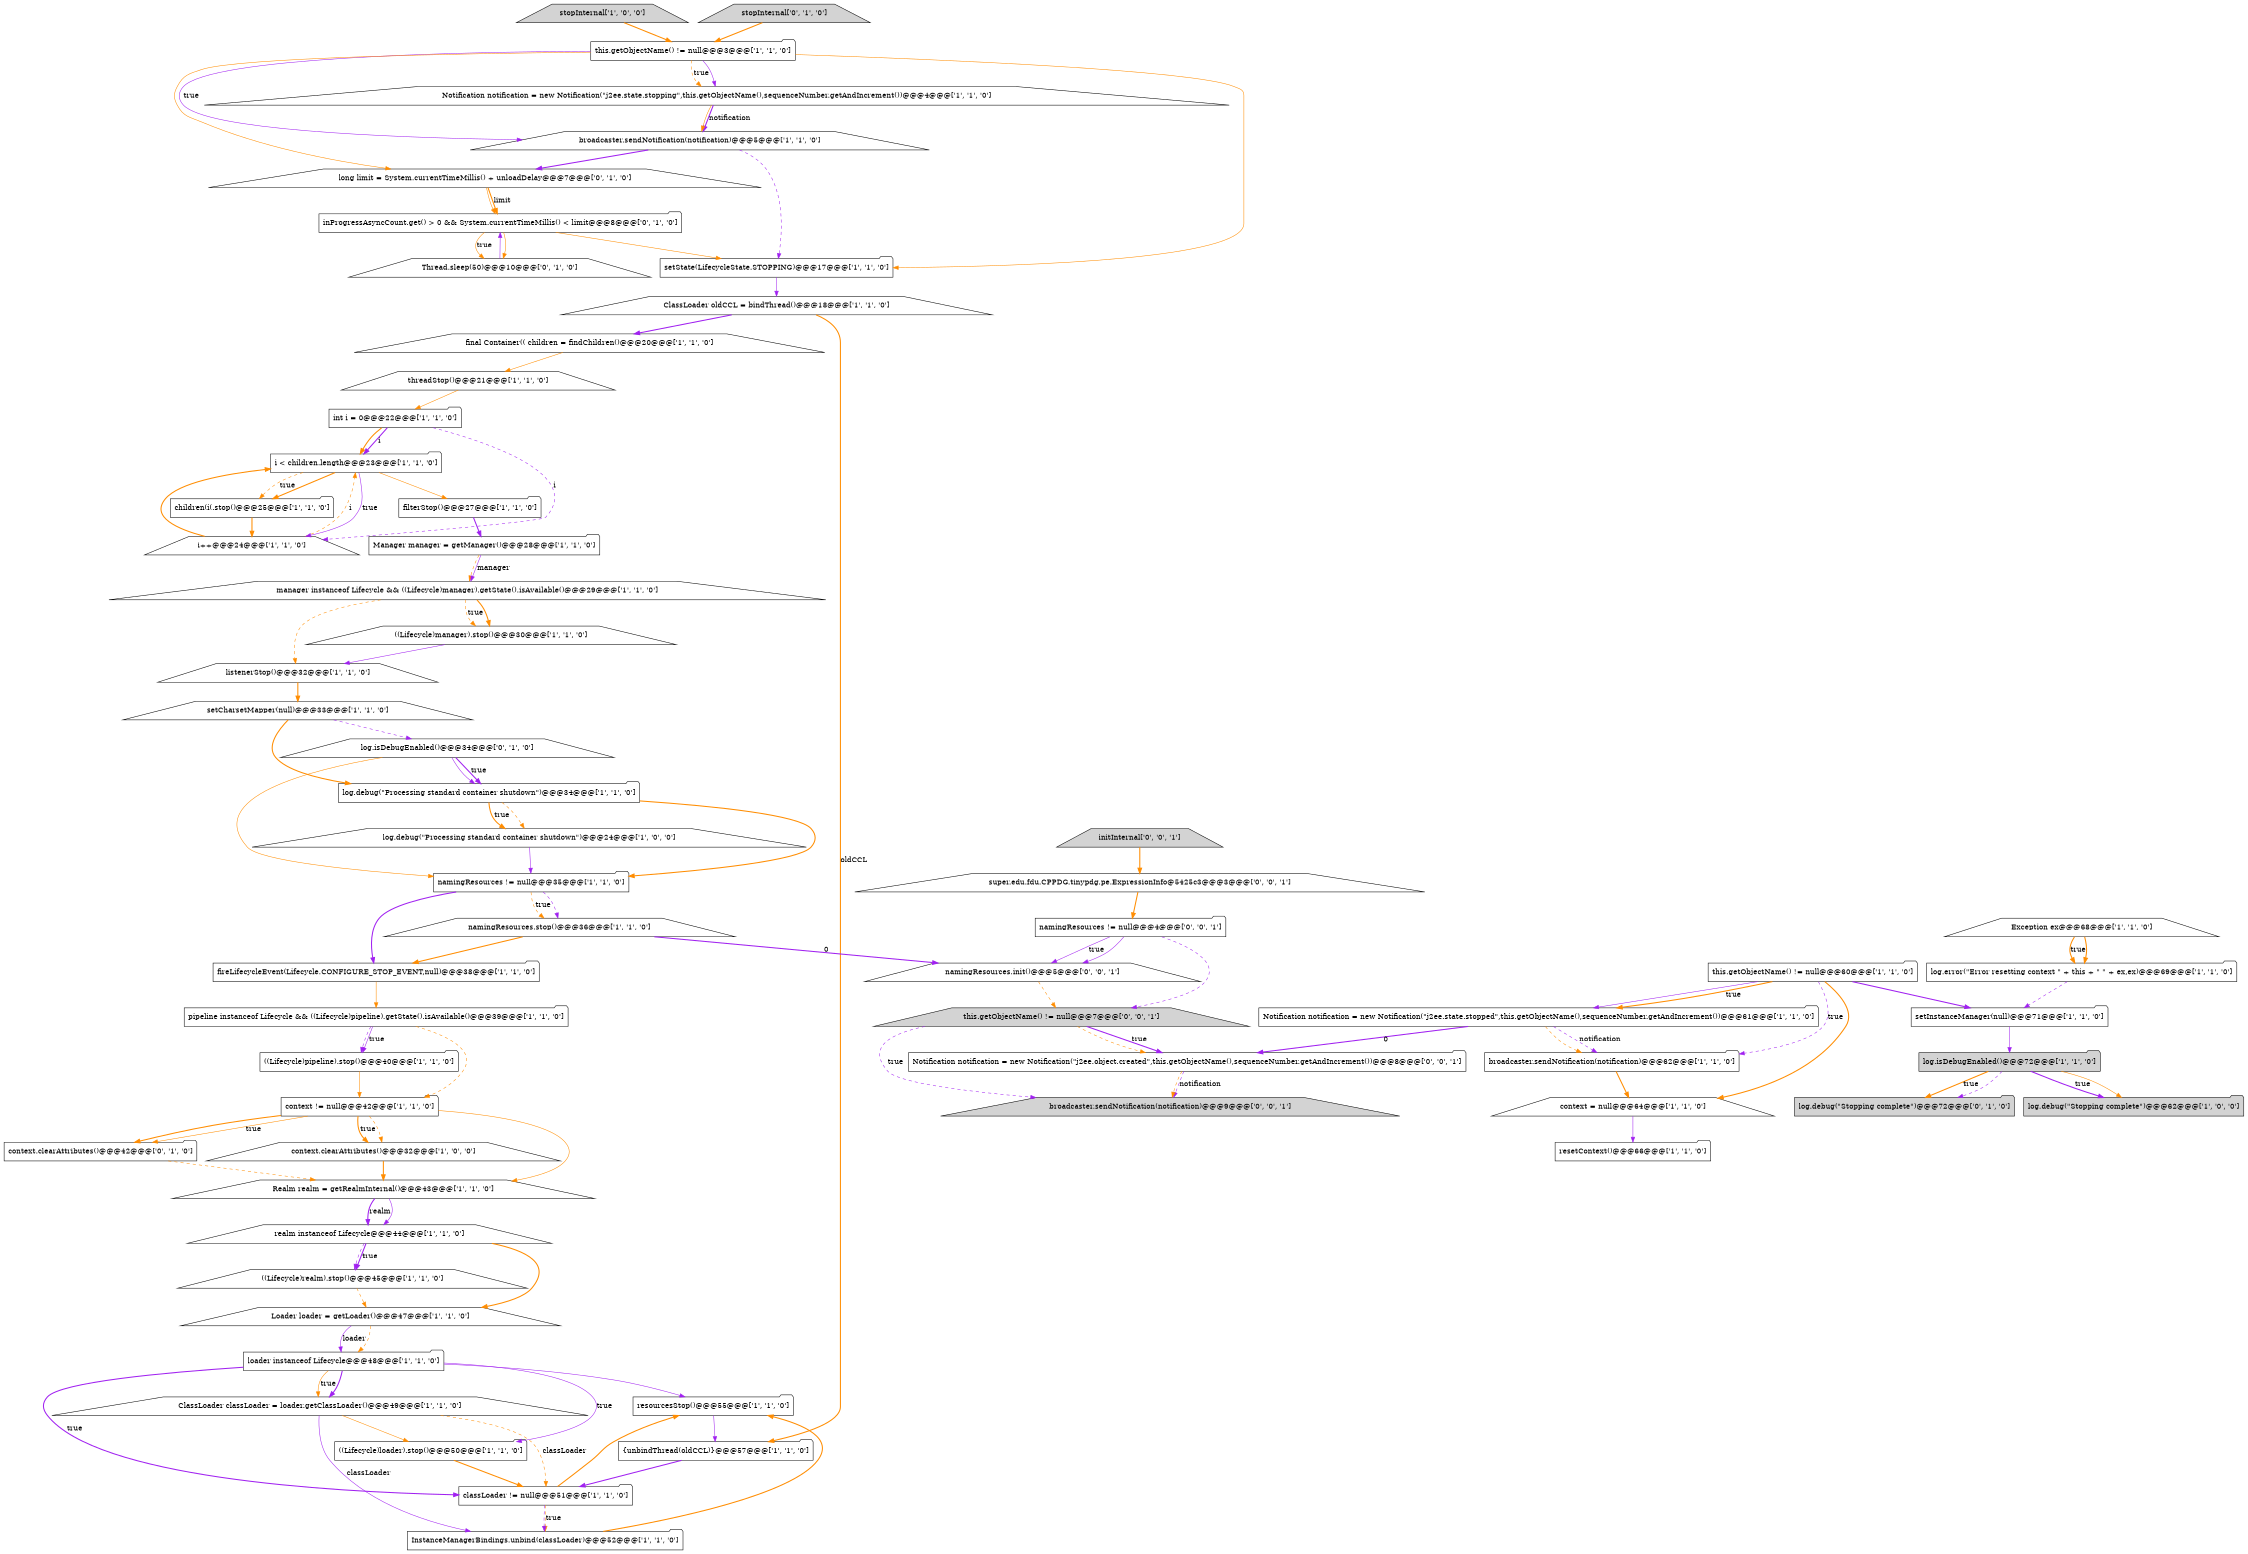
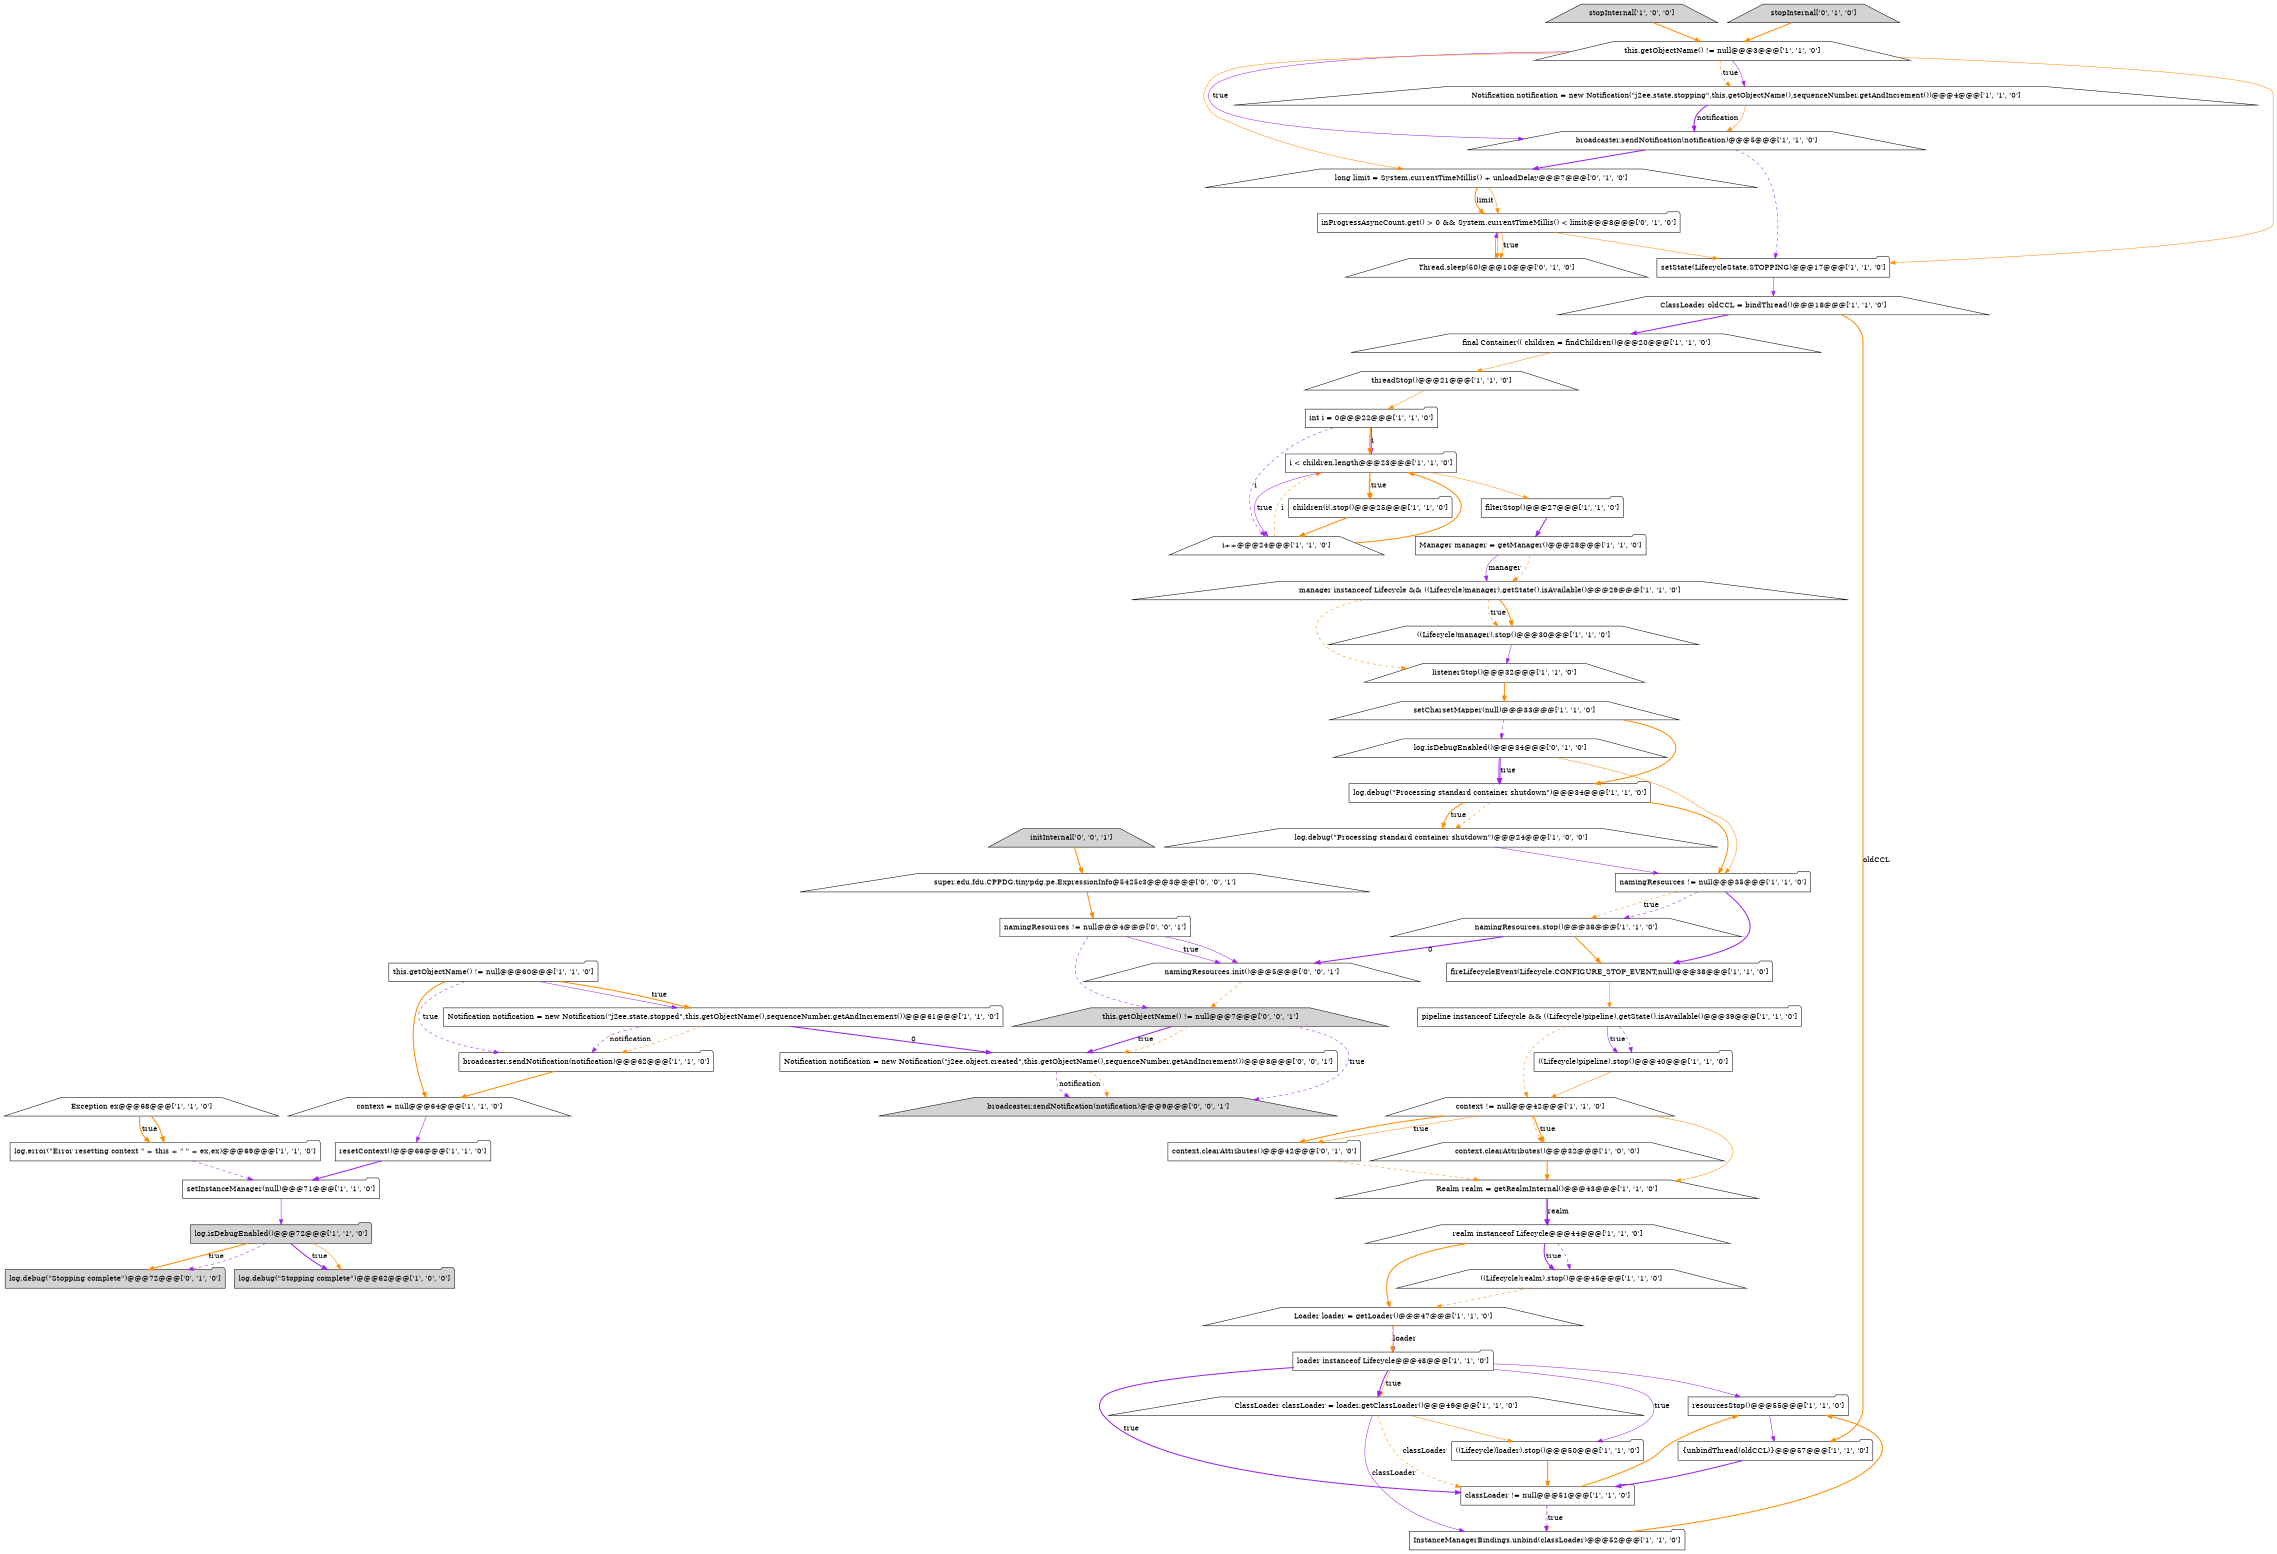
node "this.getObjectName() != null@@@3@@@['1', '1', '0']": shape folder -> trapezium
edge "this.getObjectName() != null@@@60@@@['1', '1', '0']" -> "setInstanceManager(null)@@@71@@@['1', '1', '0']": now "resetContext()@@@66@@@['1', '1', '0']" -> "setInstanceManager(null)@@@71@@@['1', '1', '0']"
node "context != null@@@42@@@['1', '1', '0']": shape folder -> trapezium
